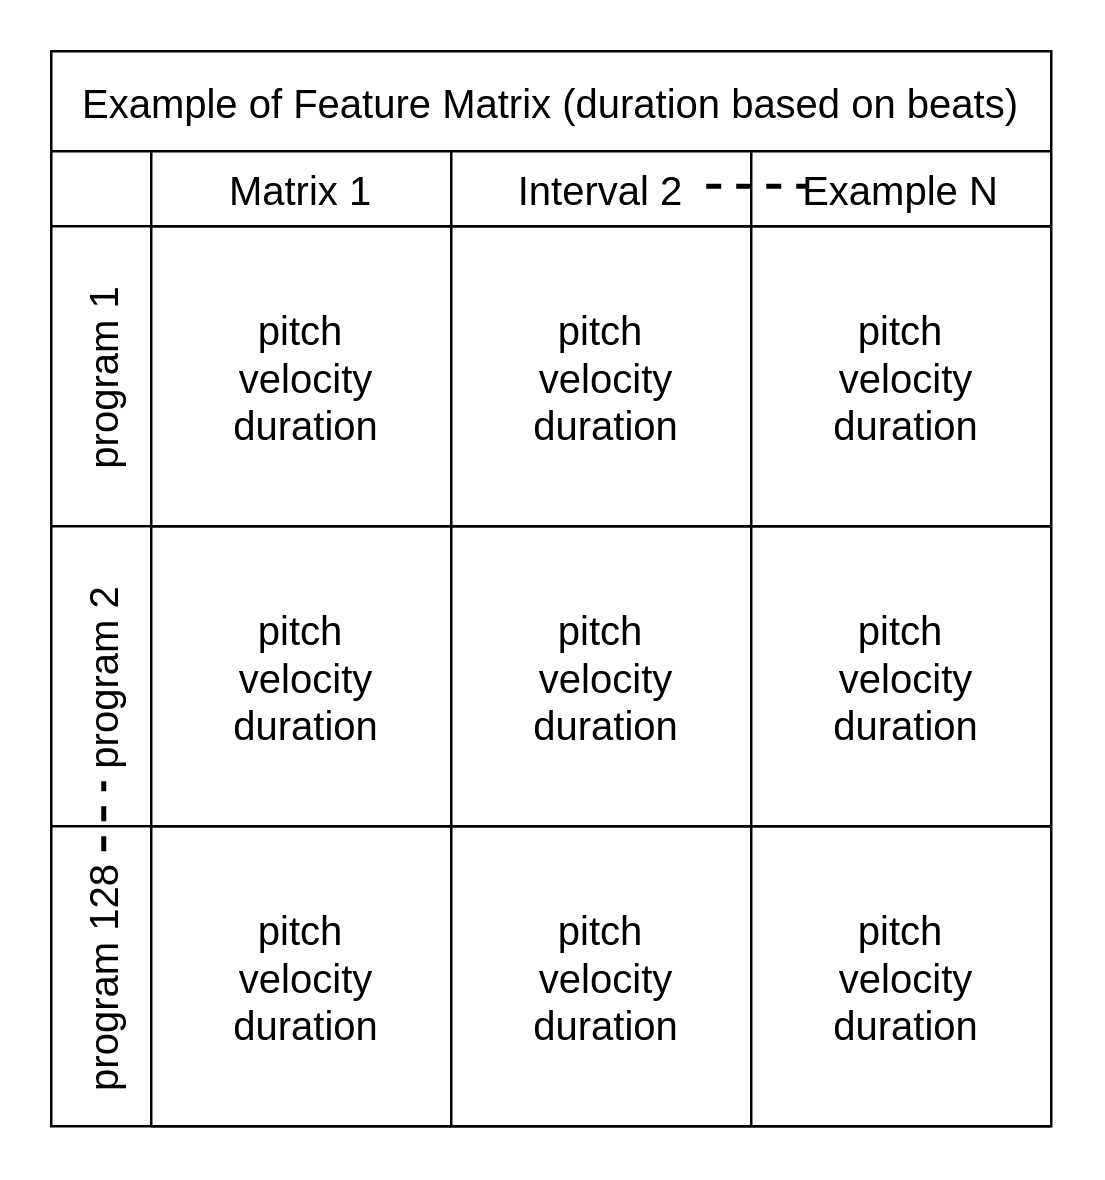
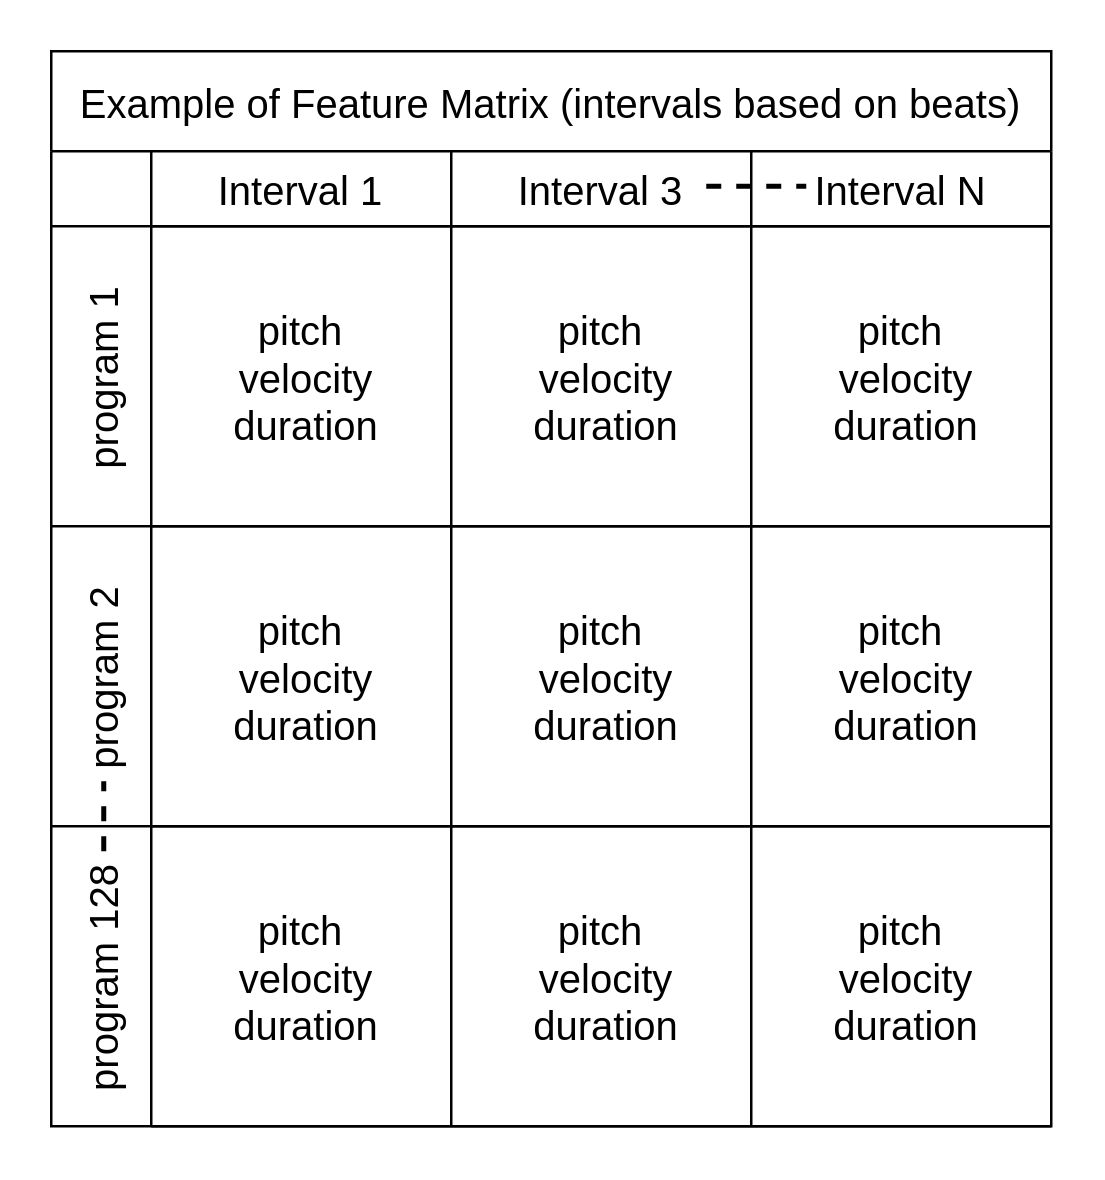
node "Example of Feature Matrix (duration based on beats)": label "Example of Feature Matrix (duration based on beats)" -> "Example of Feature Matrix (intervals based on beats)"
node "Matrix 1": label "Matrix 1" -> "Interval 1"
node "Interval 2": label "Interval 2" -> "Interval 3"
node "Example N": label "Example N" -> "Interval N"
